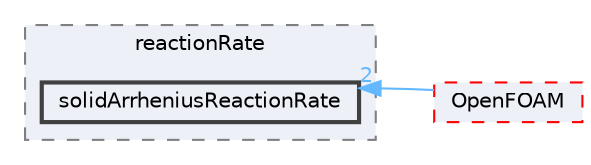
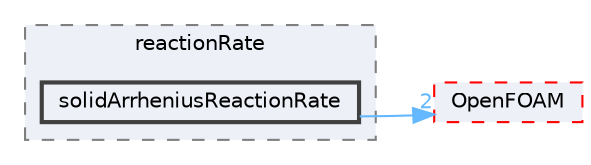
edge "OpenFOAM" -> "solidArrheniusReactionRate": reversed
